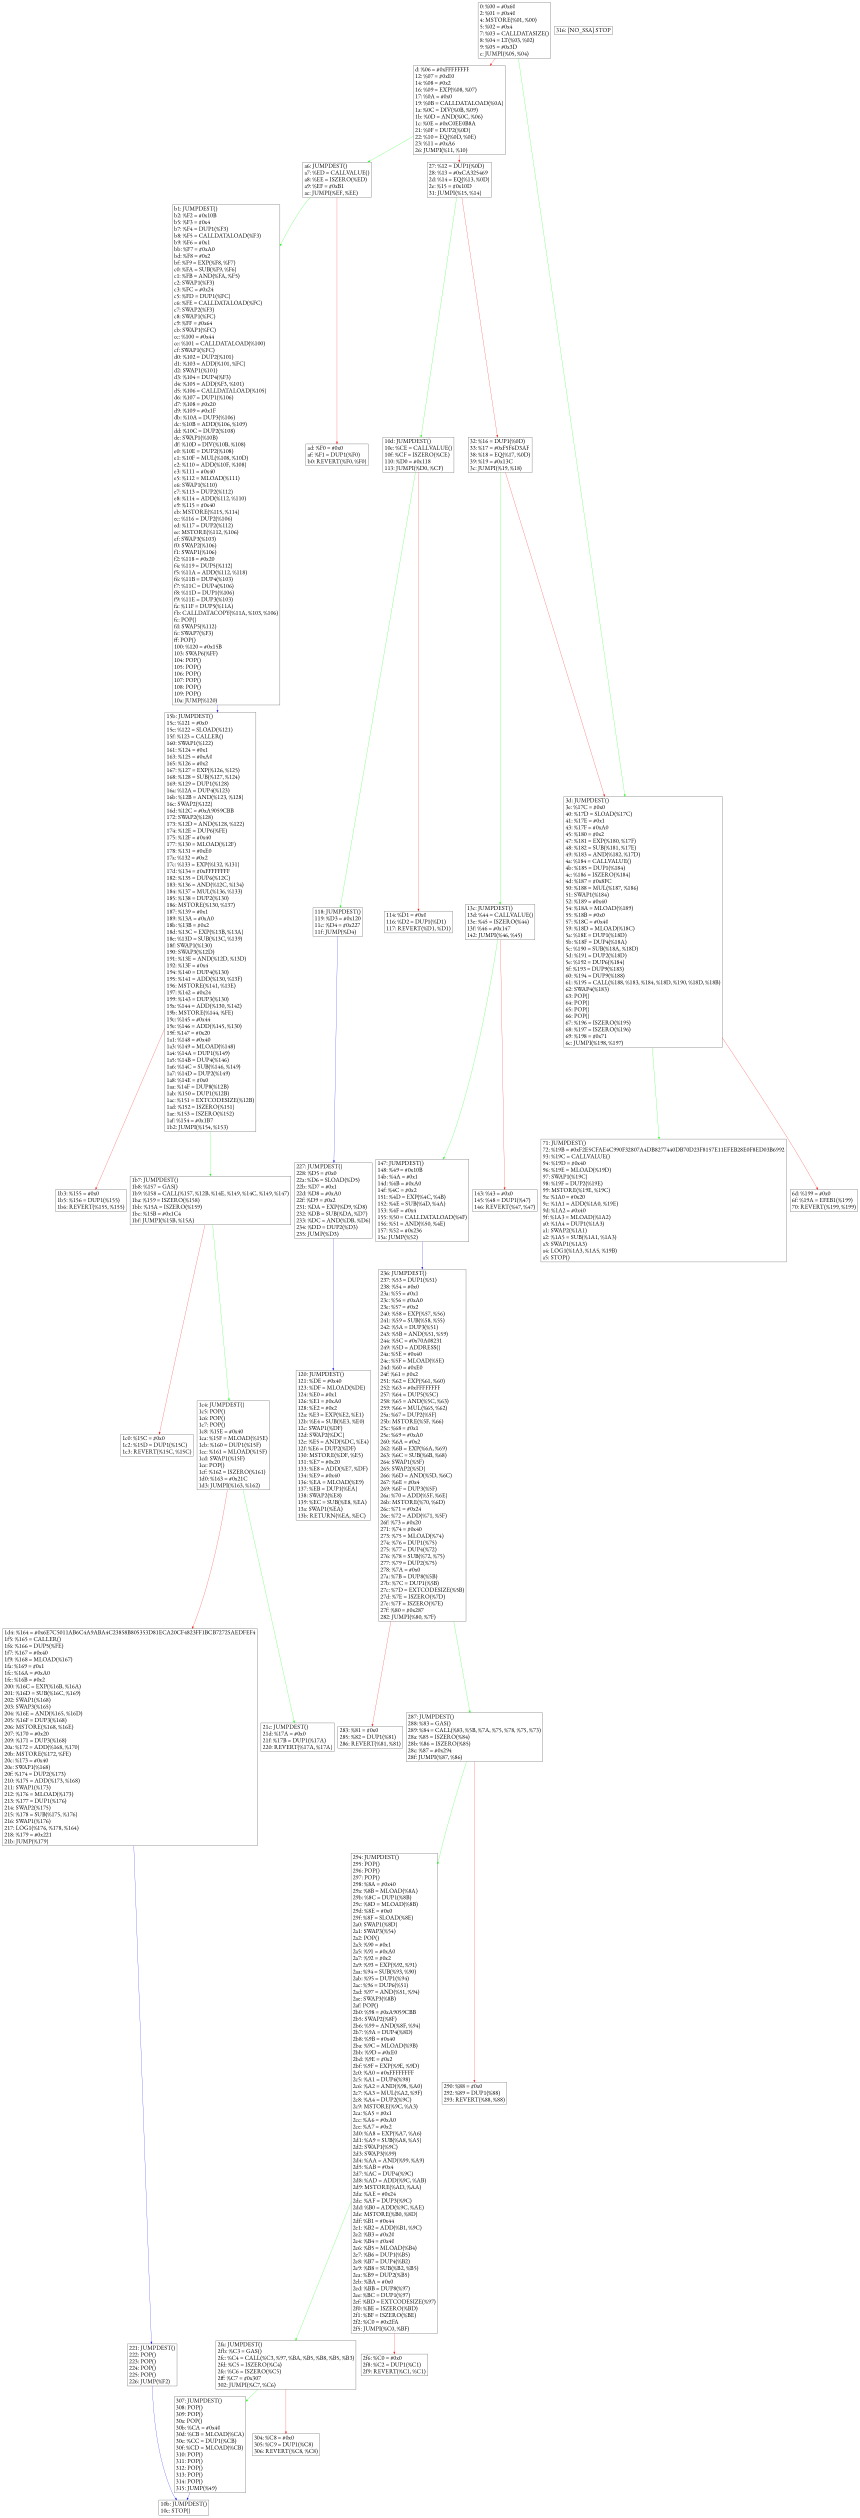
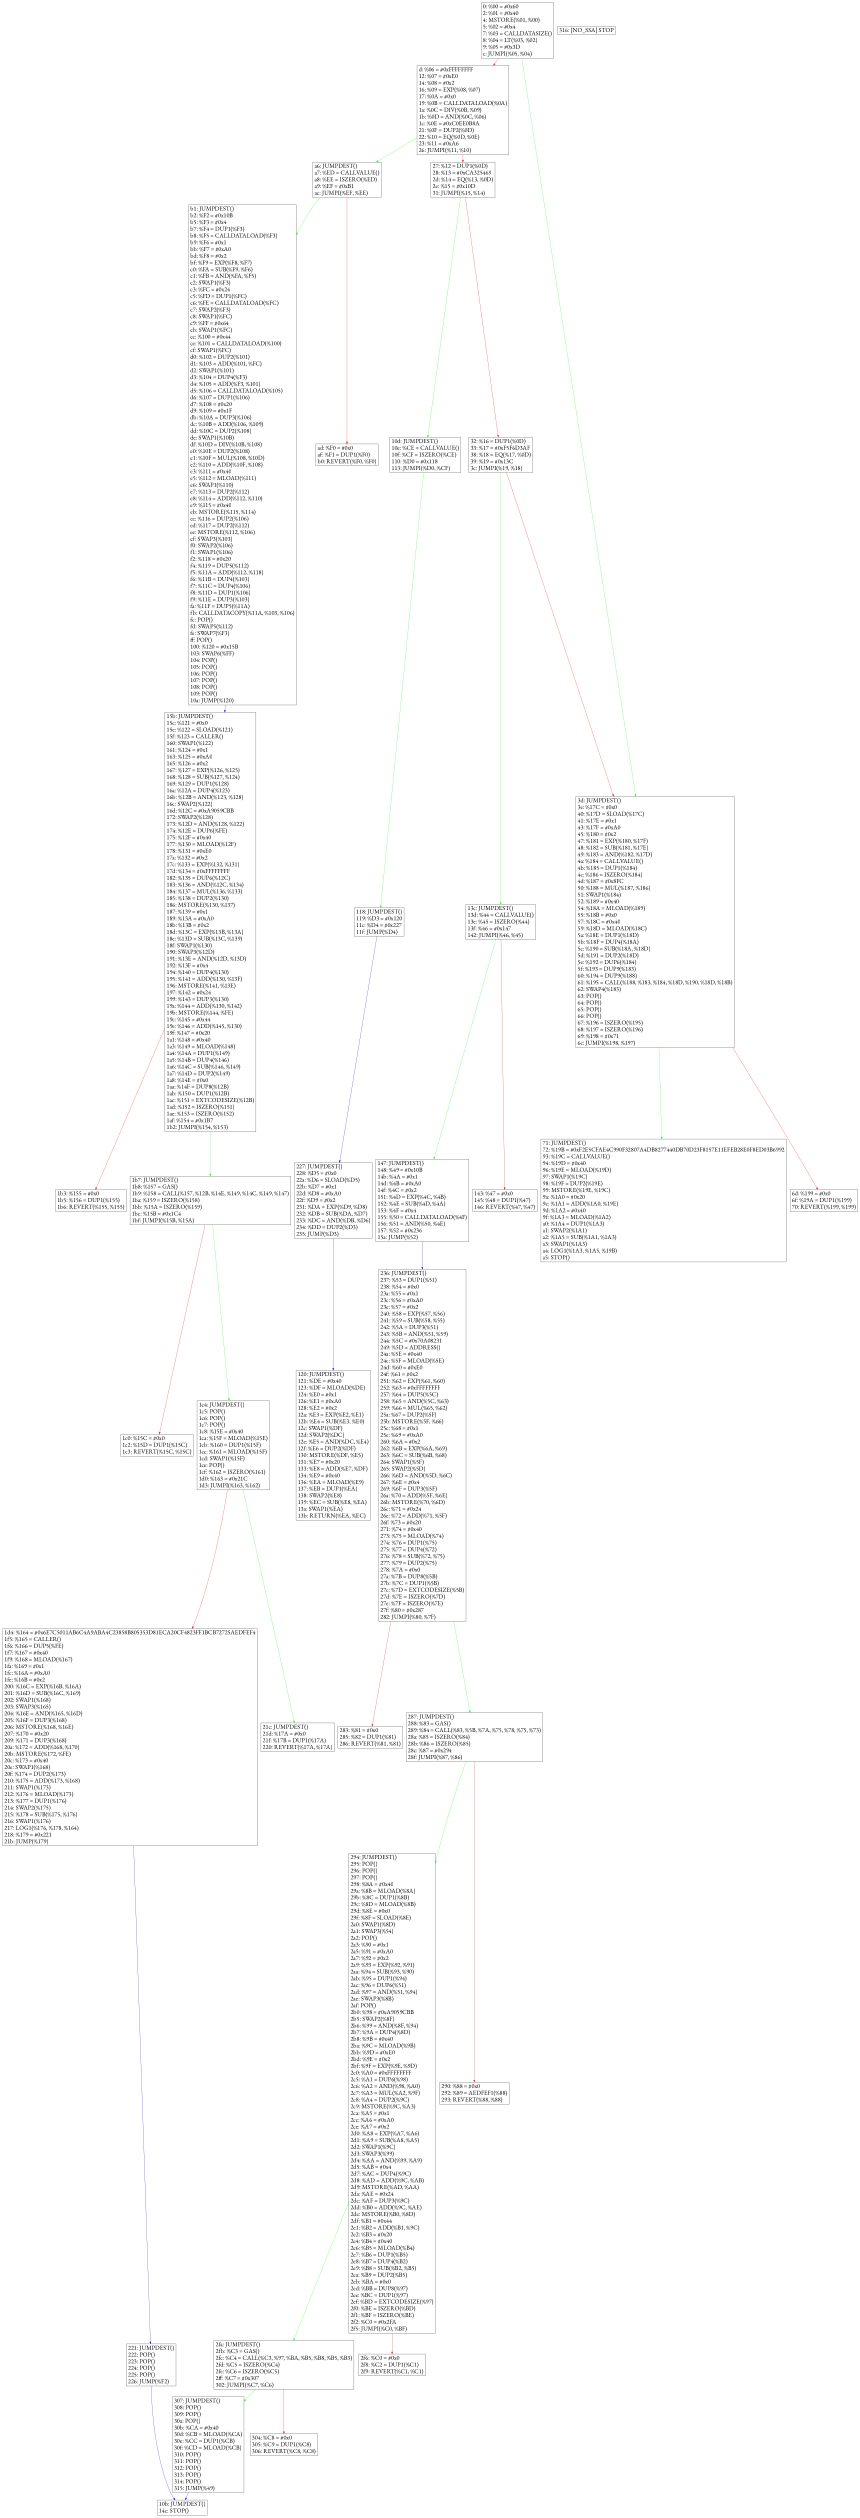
node "114: %D1 = #0x0 116: %D2 = DUP1(%D1) 117: REVERT(%D1, %D1)": removed
node "143: %43 = #0x0 145: %48 = DUP1(%47) 146: REVERT(%47, %47)": label "143: %43 = #0x0 145: %48 = DUP1(%47) 146: REVERT(%47, %47)" -> "143: %47 = #0x0 145: %48 = DUP1(%47) 146: REVERT(%47, %47)"
node "6d: %199 = #0x0 6f: %19A = EFEB1(%199) 70: REVERT(%199, %199)": label "6d: %199 = #0x0 6f: %19A = EFEB1(%199) 70: REVERT(%199, %199)" -> "6d: %199 = #0x0 6f: %19A = DUP1(%199) 70: REVERT(%199, %199)"
node "290: %88 = #0x0 292: %89 = DUP1(%88) 293: REVERT(%88, %88)": label "290: %88 = #0x0 292: %89 = DUP1(%88) 293: REVERT(%88, %88)" -> "290: %88 = #0x0 292: %89 = AEDFEF1(%88) 293: REVERT(%88, %88)"
node "10b: JUMPDEST() 10c: STOP()": label "10b: JUMPDEST() 10c: STOP()" -> "10b: JUMPDEST() 14c: STOP()"
